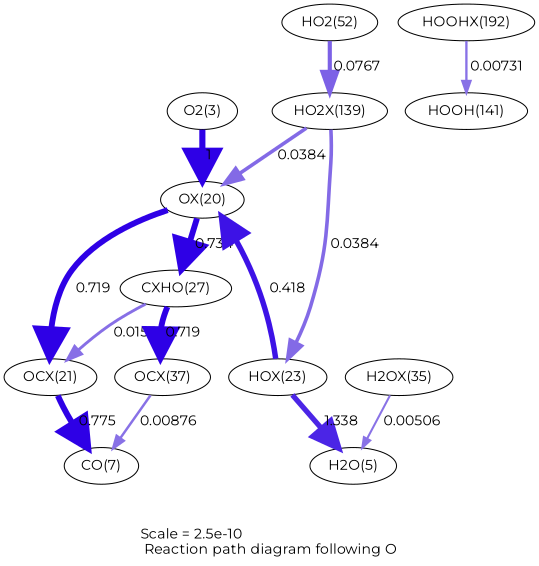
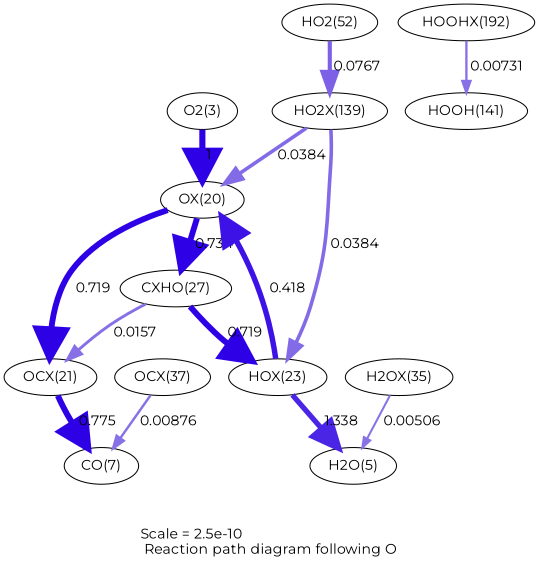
edge "CXHO(27)" -> "OCX(37)": now "CXHO(27)" -> "HOX(23)"
